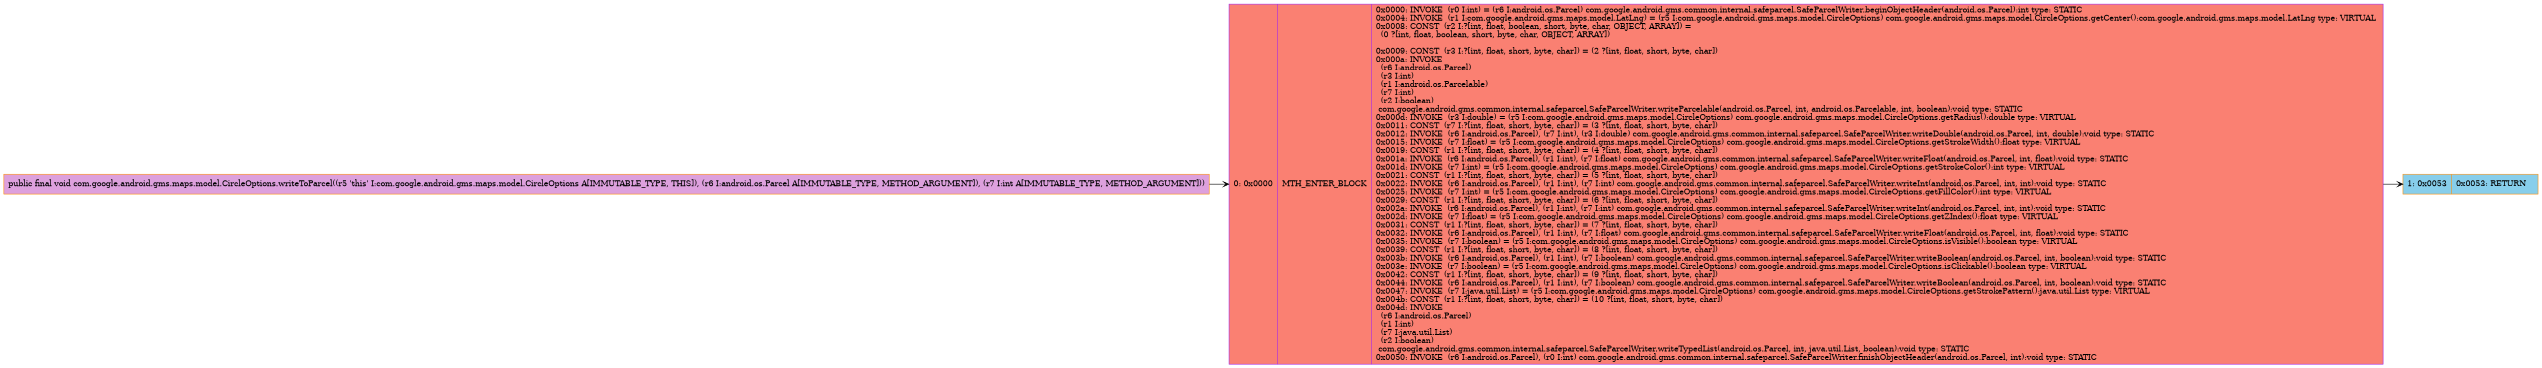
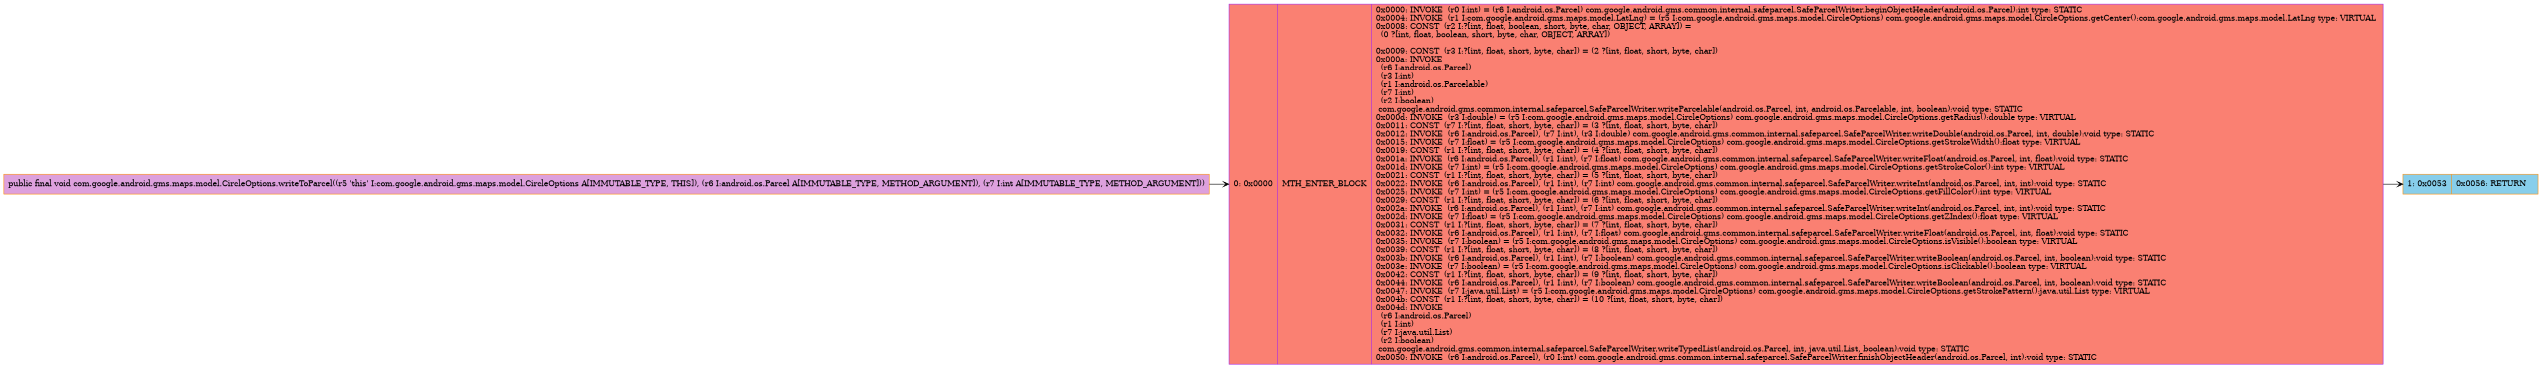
node "1: 0x0053": text "0x0053: RETURN" -> "0x0056: RETURN"
